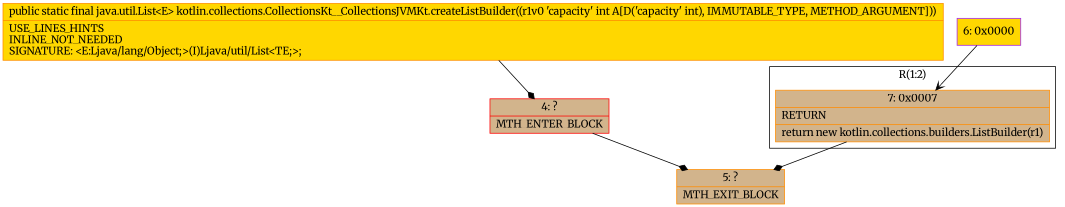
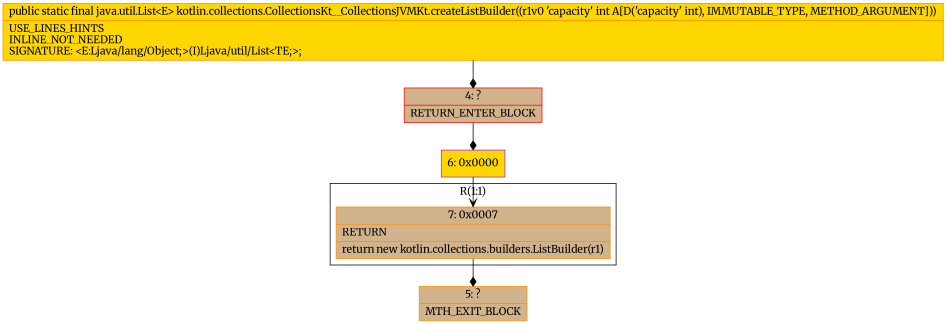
cluster "R(1:2)": label "R(1:2)" -> "R(1:1)"
node "4: ?": text "MTH_ENTER_BLOCK" -> "RETURN_ENTER_BLOCK"
edge "4: ?" -> "5: ?": now "4: ?" -> "6: 0x0000"
